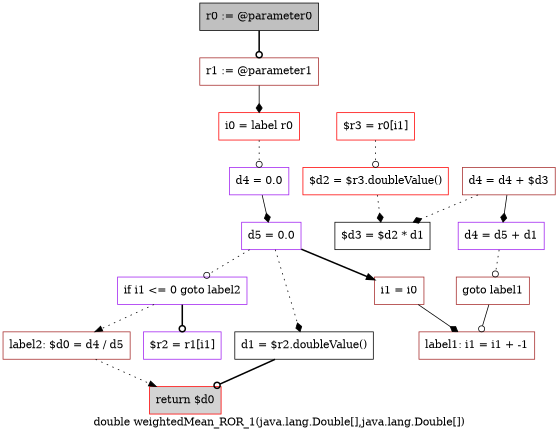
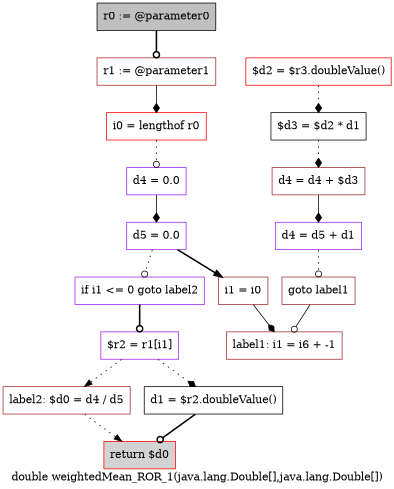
node "i0 = label r0": label "i0 = label r0" -> "i0 = lengthof r0"
node "$r3 = r0[i1]": removed
edge "d4 = d4 + $d3" -> "$d3 = $d2 * d1": reversed
edge "d5 = 0.0" -> "d1 = $r2.doubleValue()": now "$r2 = r1[i1]" -> "d1 = $r2.doubleValue()"
edge "if i1 <= 0 goto label2" -> "label2: $d0 = d4 / d5": now "$r2 = r1[i1]" -> "label2: $d0 = d4 / d5"
node "label1: i1 = i1 + -1": label "label1: i1 = i1 + -1" -> "label1: i1 = i6 + -1"
